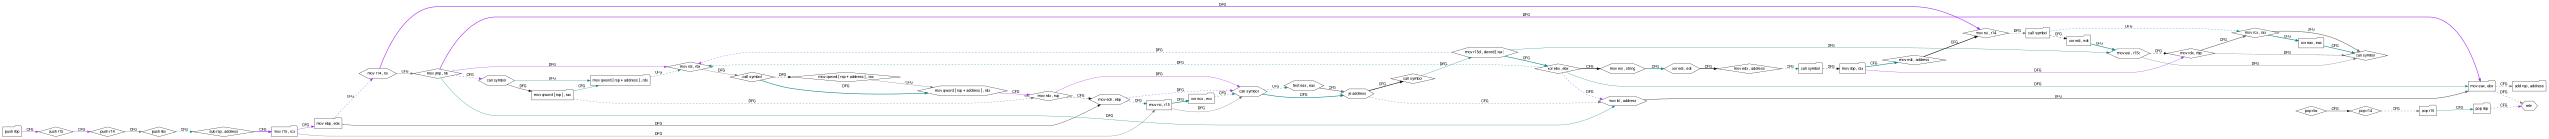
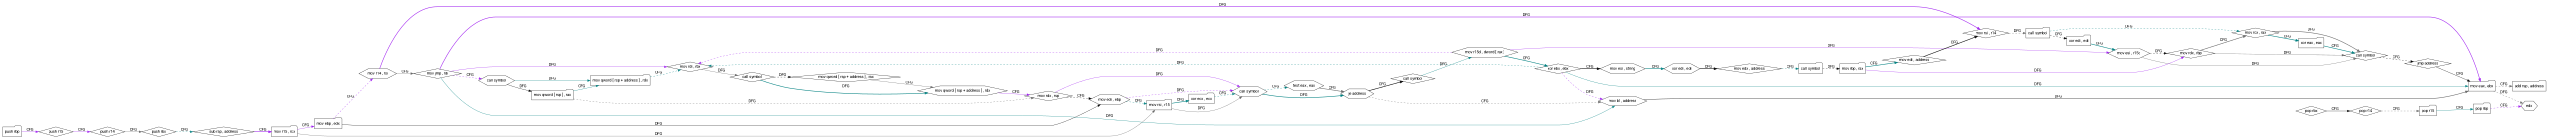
edge "mov r15d , dword [ rax ]" -> "mov esi , r15d": color teal -> purple
node "jmp address": added
node "retn": label "retn" -> "edx"
